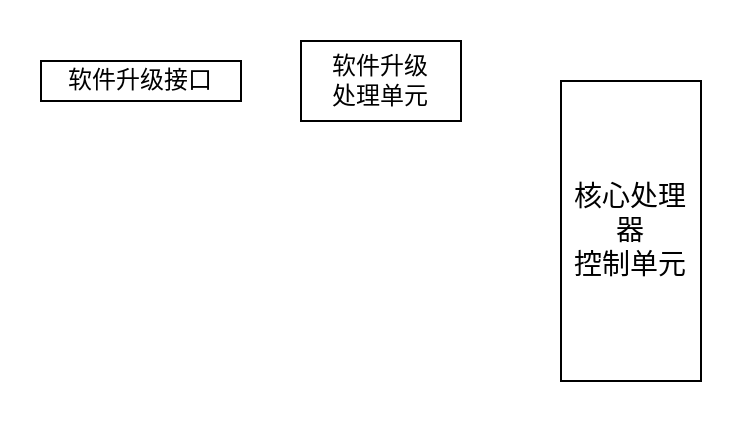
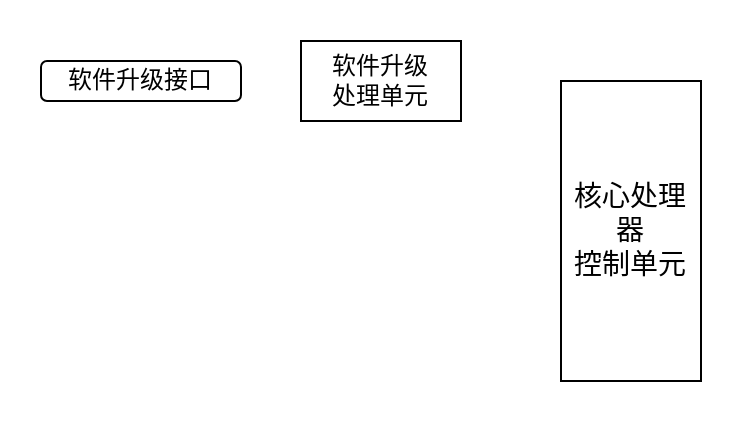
node "软件升级接口": shape rectangle -> rounded rectangle
